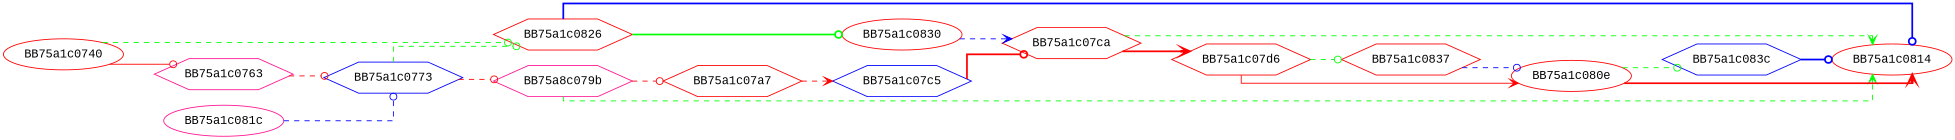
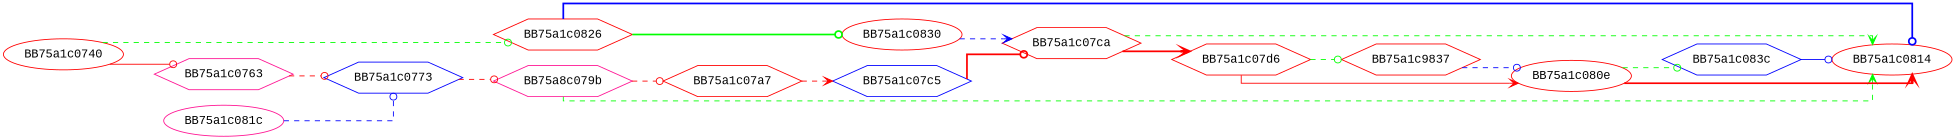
edge "BB75a1c0773" -> "BB75a1c0826": removed
node "BB75a1c0837": label "BB75a1c0837" -> "BB75a1c9837"
edge "BB75a1c083c" -> "BB75a1c0814": style bold -> solid
